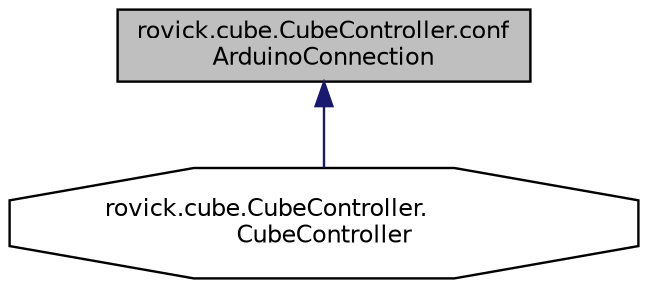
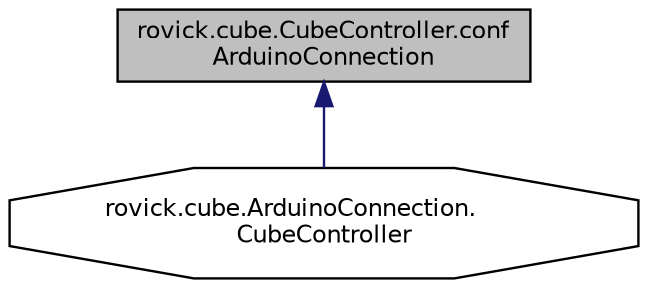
node "rovick.cube.CubeController. CubeController": label "rovick.cube.CubeController. CubeController" -> "rovick.cube.ArduinoConnection. CubeController"
